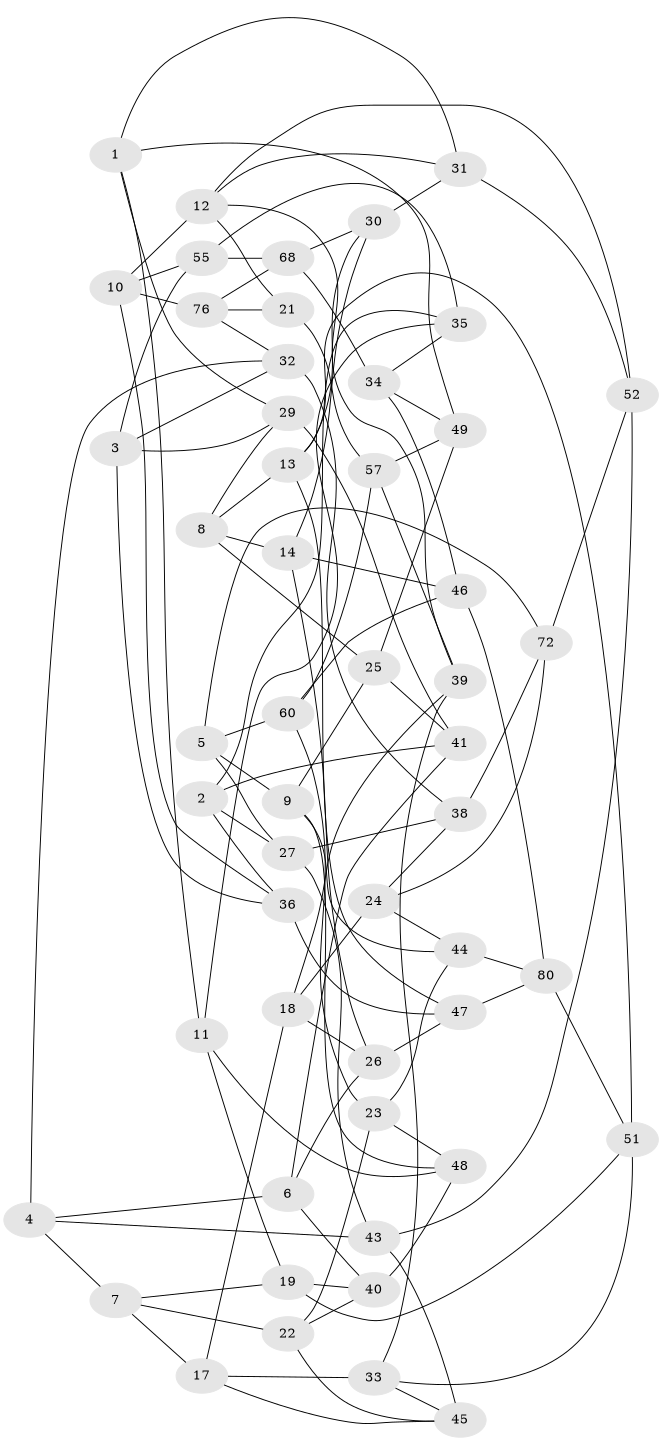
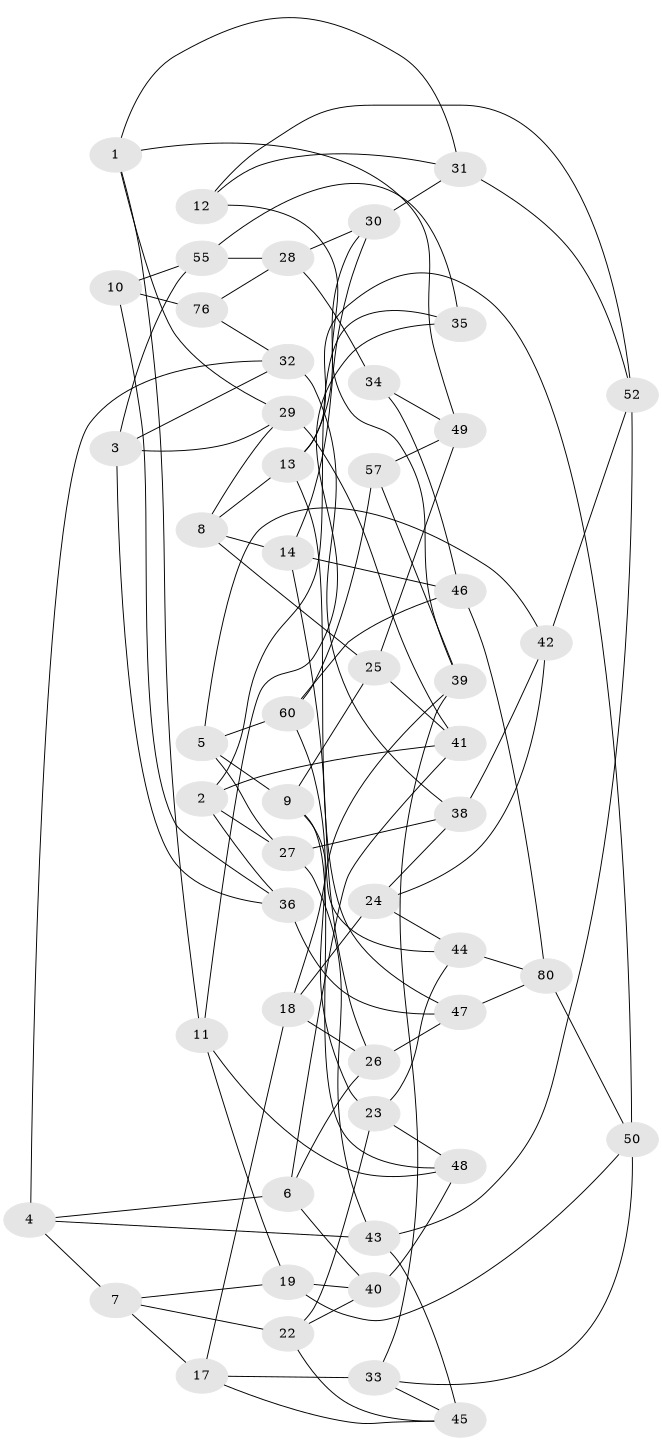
edge "12" -- "10": removed
node "68": label "68" -> "28"
node "21": removed
edge "35" -- "34": removed
node "72": label "72" -> "42"
node "51": label "51" -> "50"
